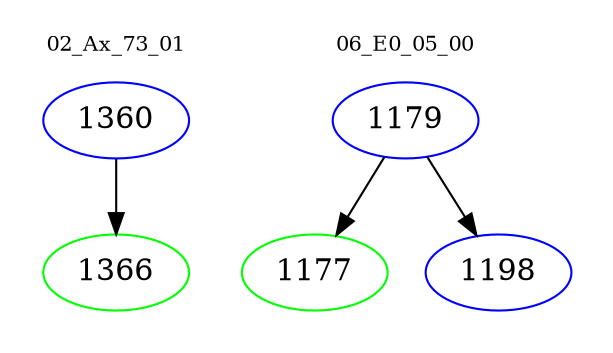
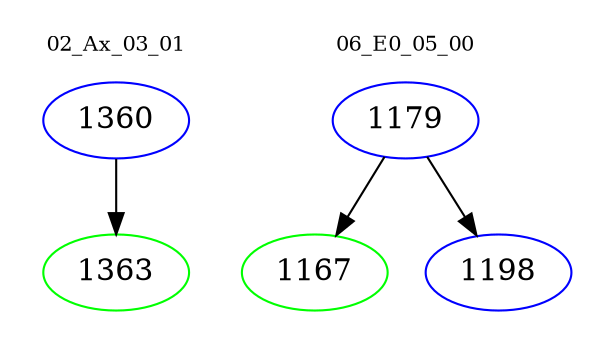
cluster "02_Ax_73_01": label "02_Ax_73_01" -> "02_Ax_03_01"
node "1366": label "1366" -> "1363"
node "1177": label "1177" -> "1167"
